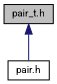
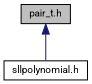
node "pair.h": label "pair.h" -> "sllpolynomial.h"
